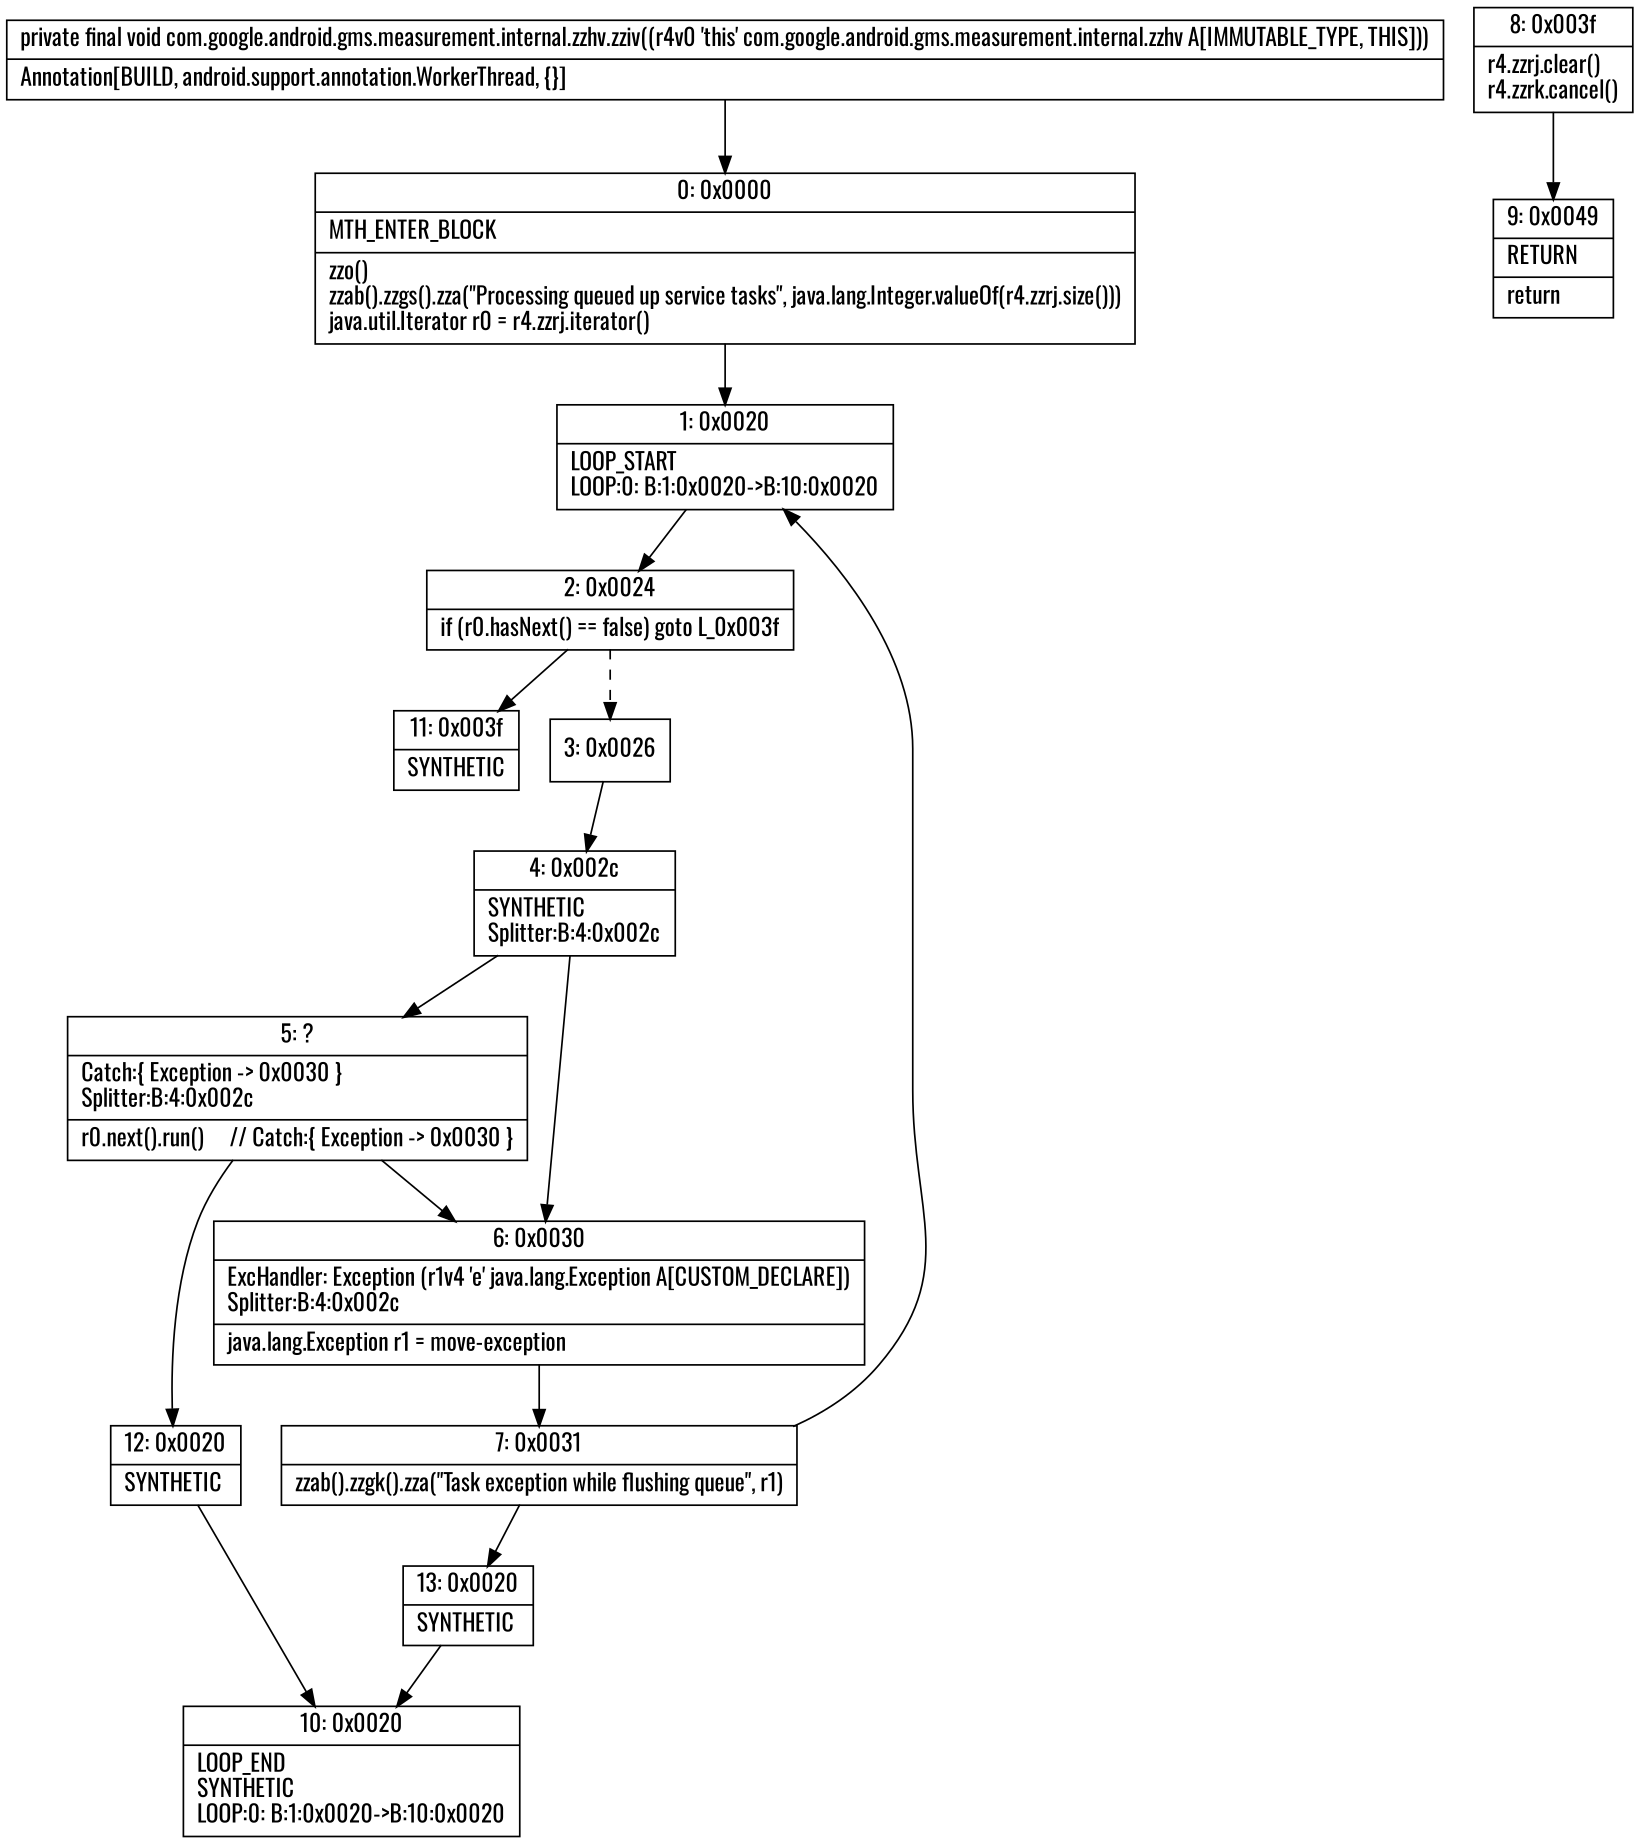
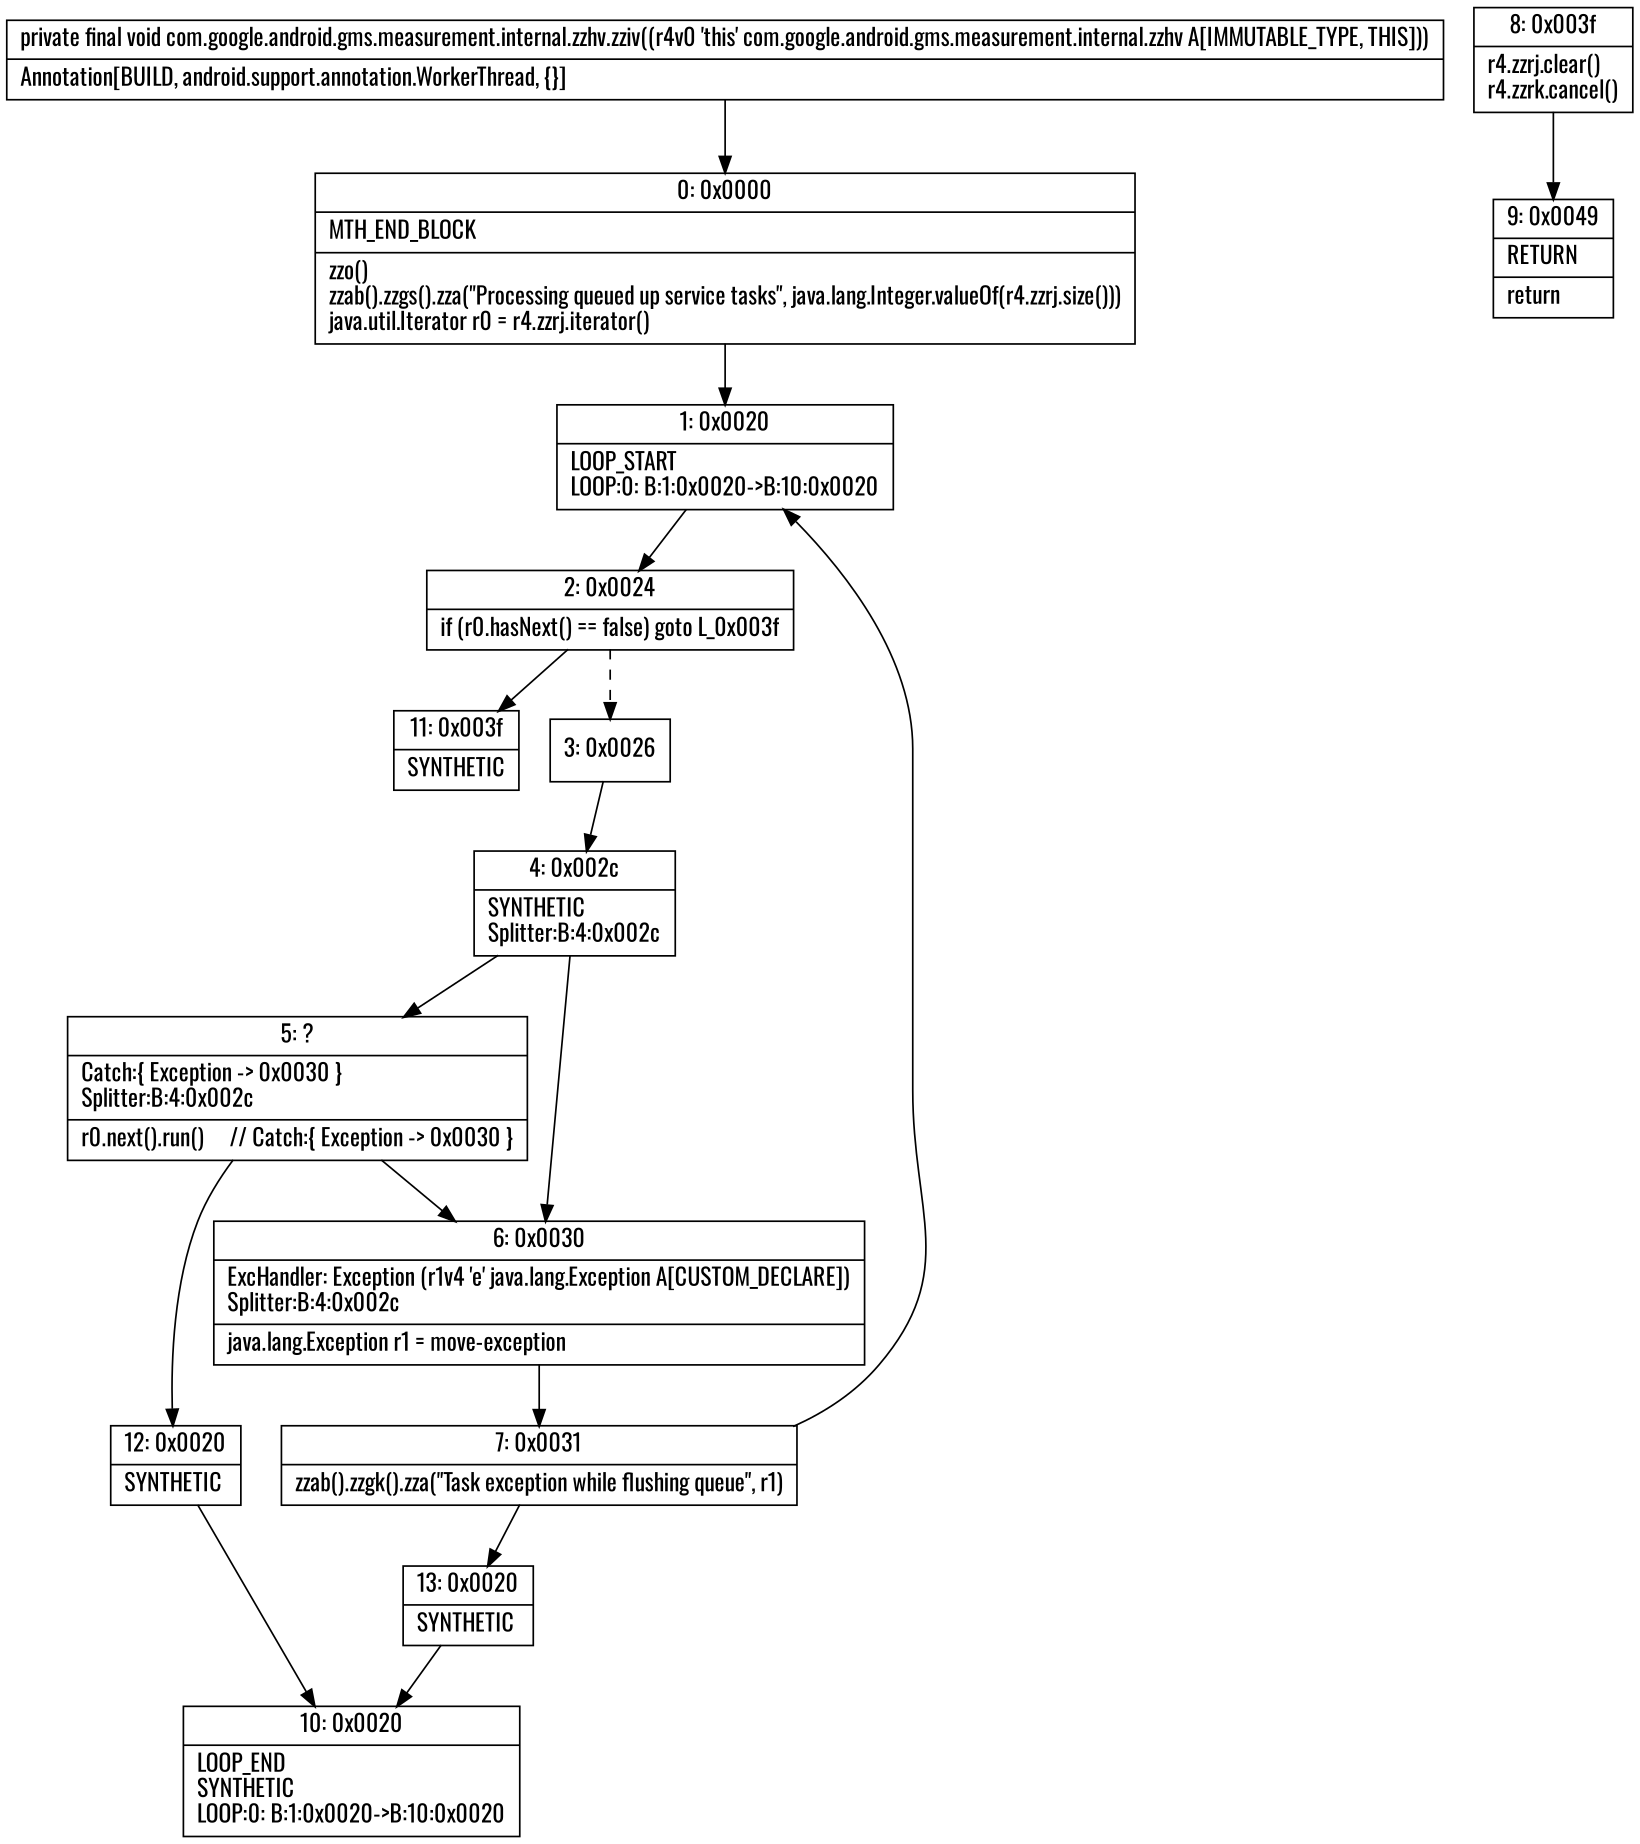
node "0: 0x0000": text "MTH_ENTER_BLOCK" -> "MTH_END_BLOCK"
